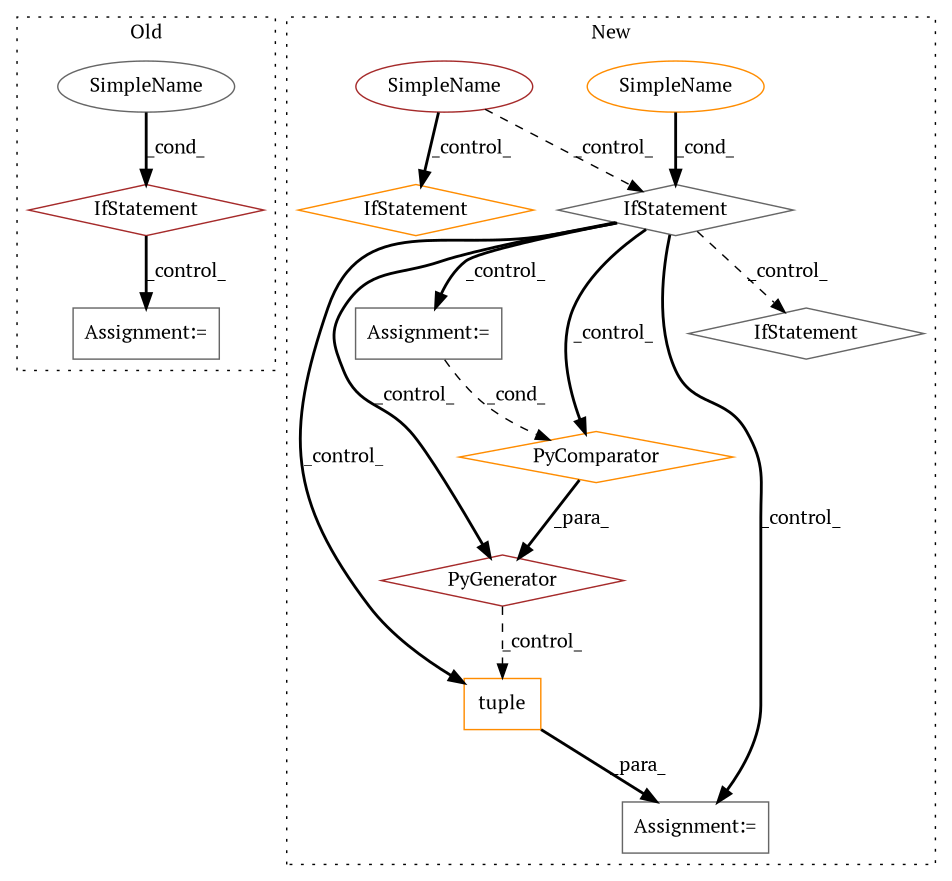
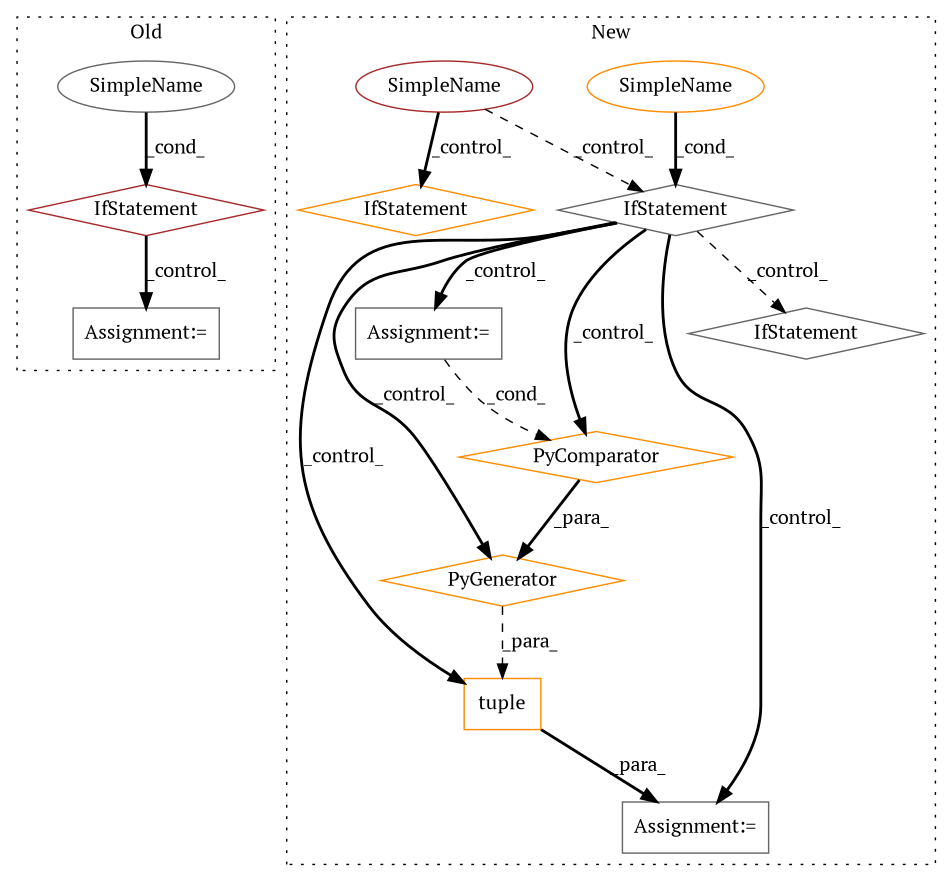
node "PyGenerator": color brown -> darkorange
edge "PyGenerator" -> "tuple": label "_control_" -> "_para_"
